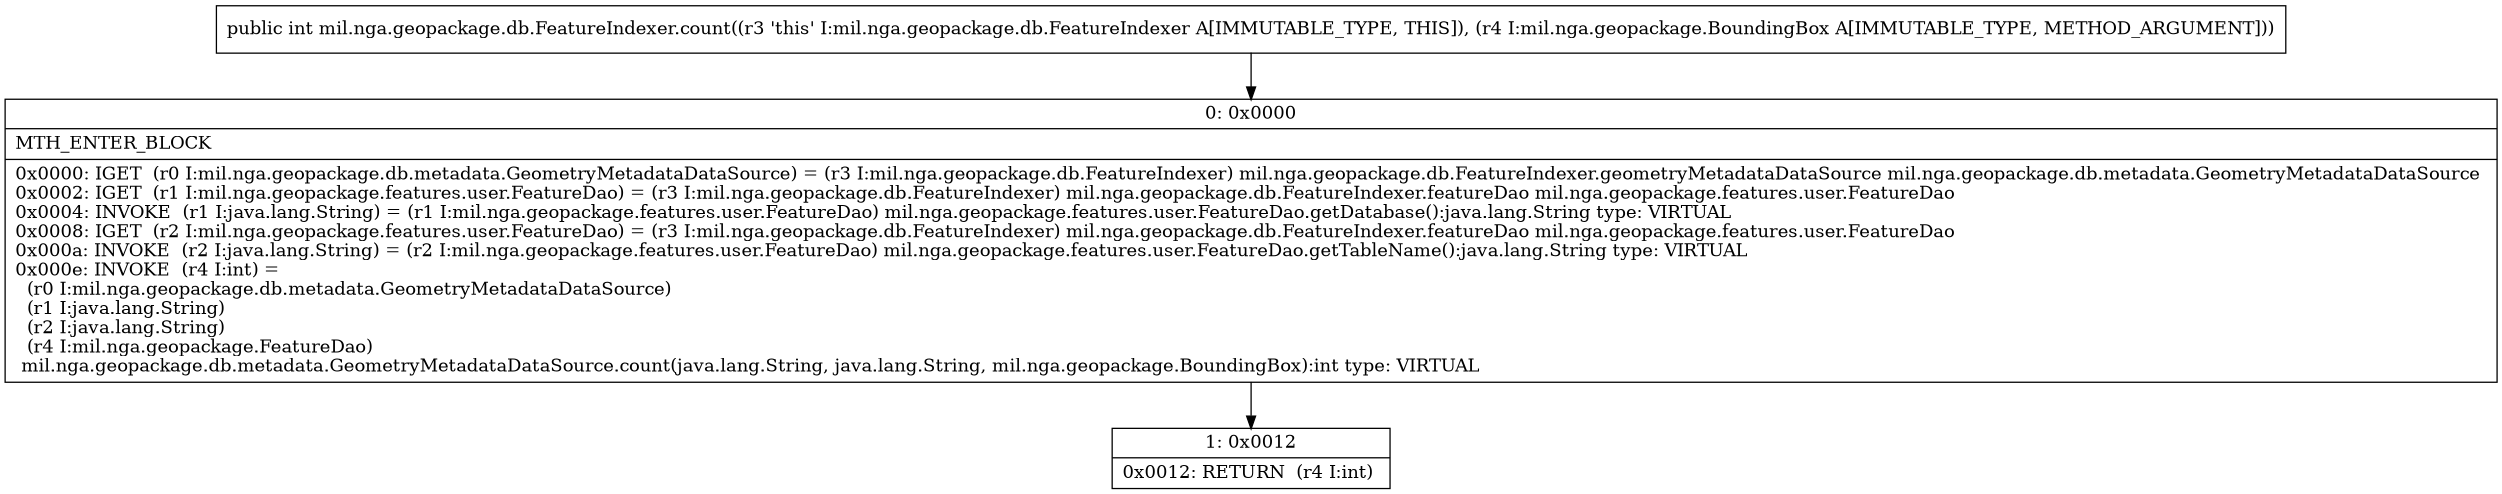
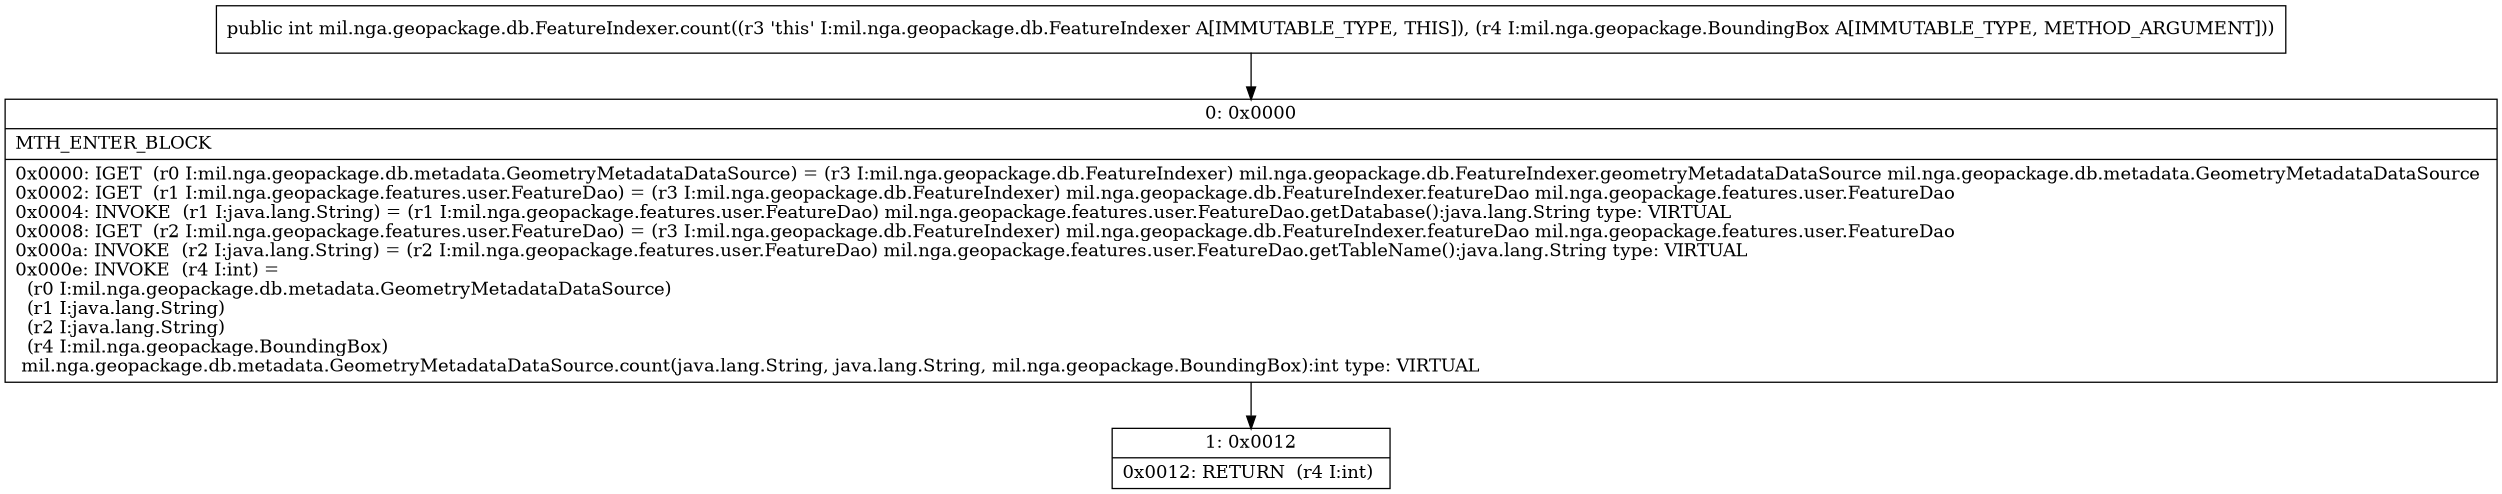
node "0: 0x0000": text "(r4 I:mil.nga.geopackage.FeatureDao)" -> "(r4 I:mil.nga.geopackage.BoundingBox)"
